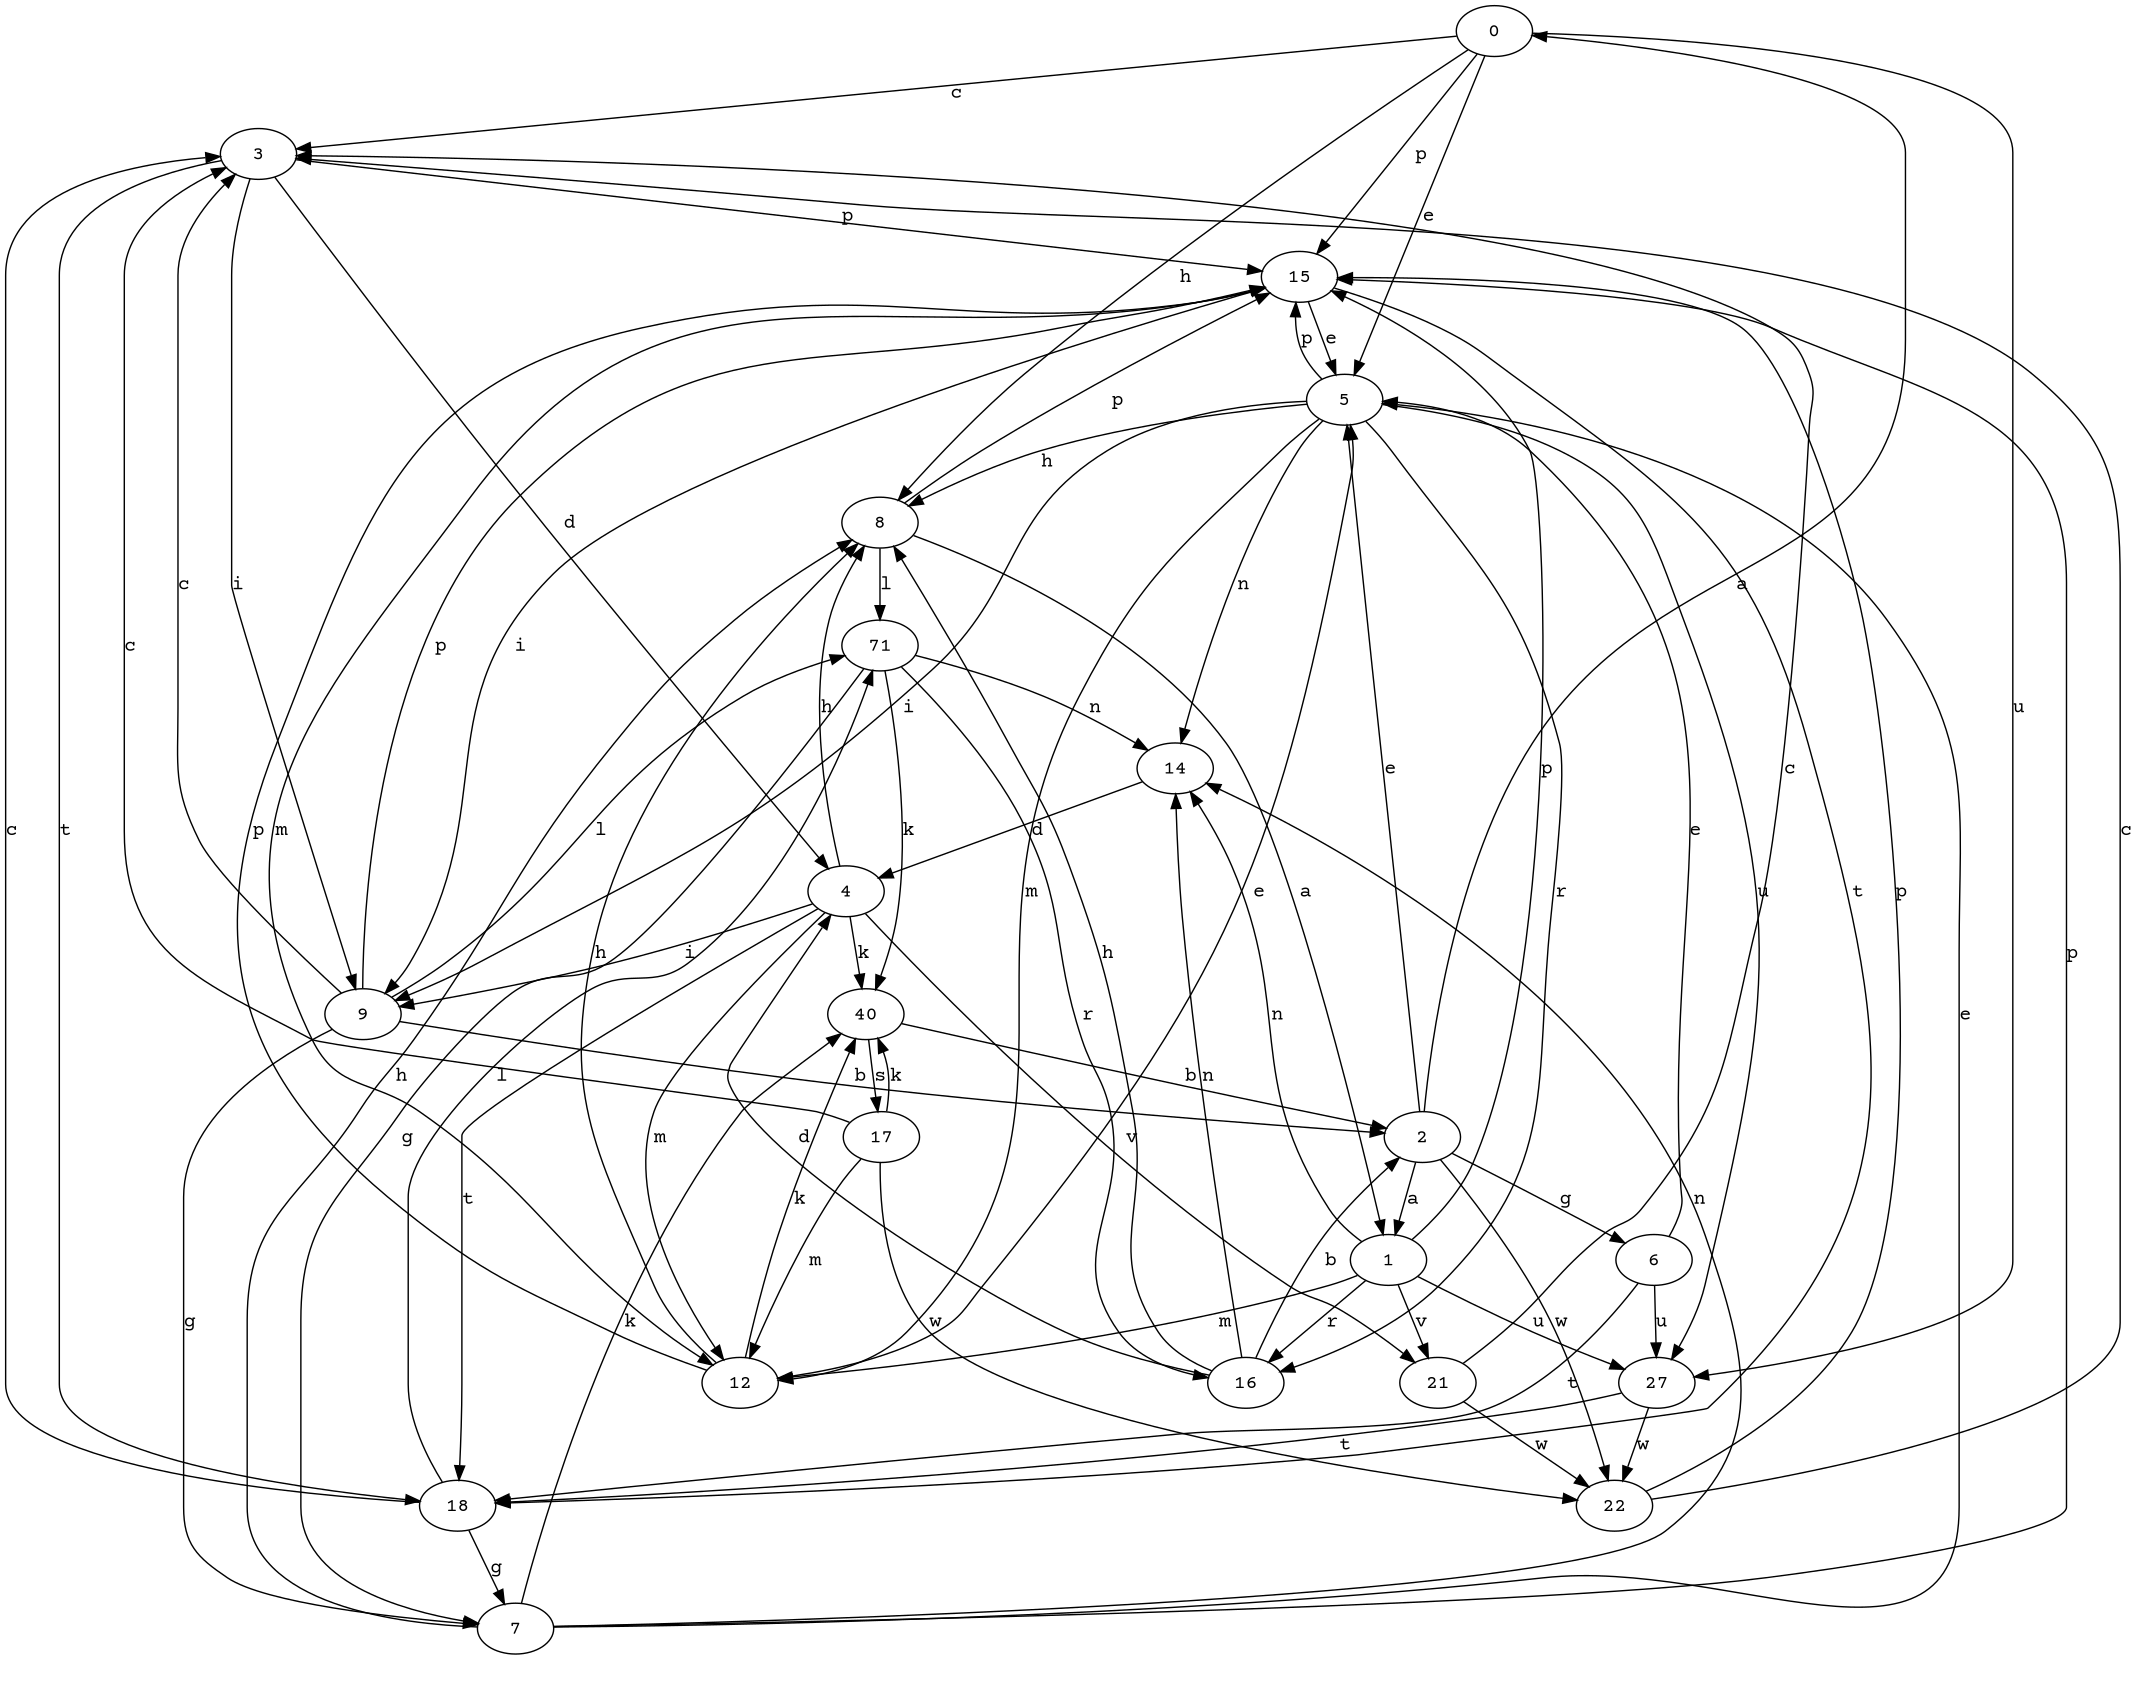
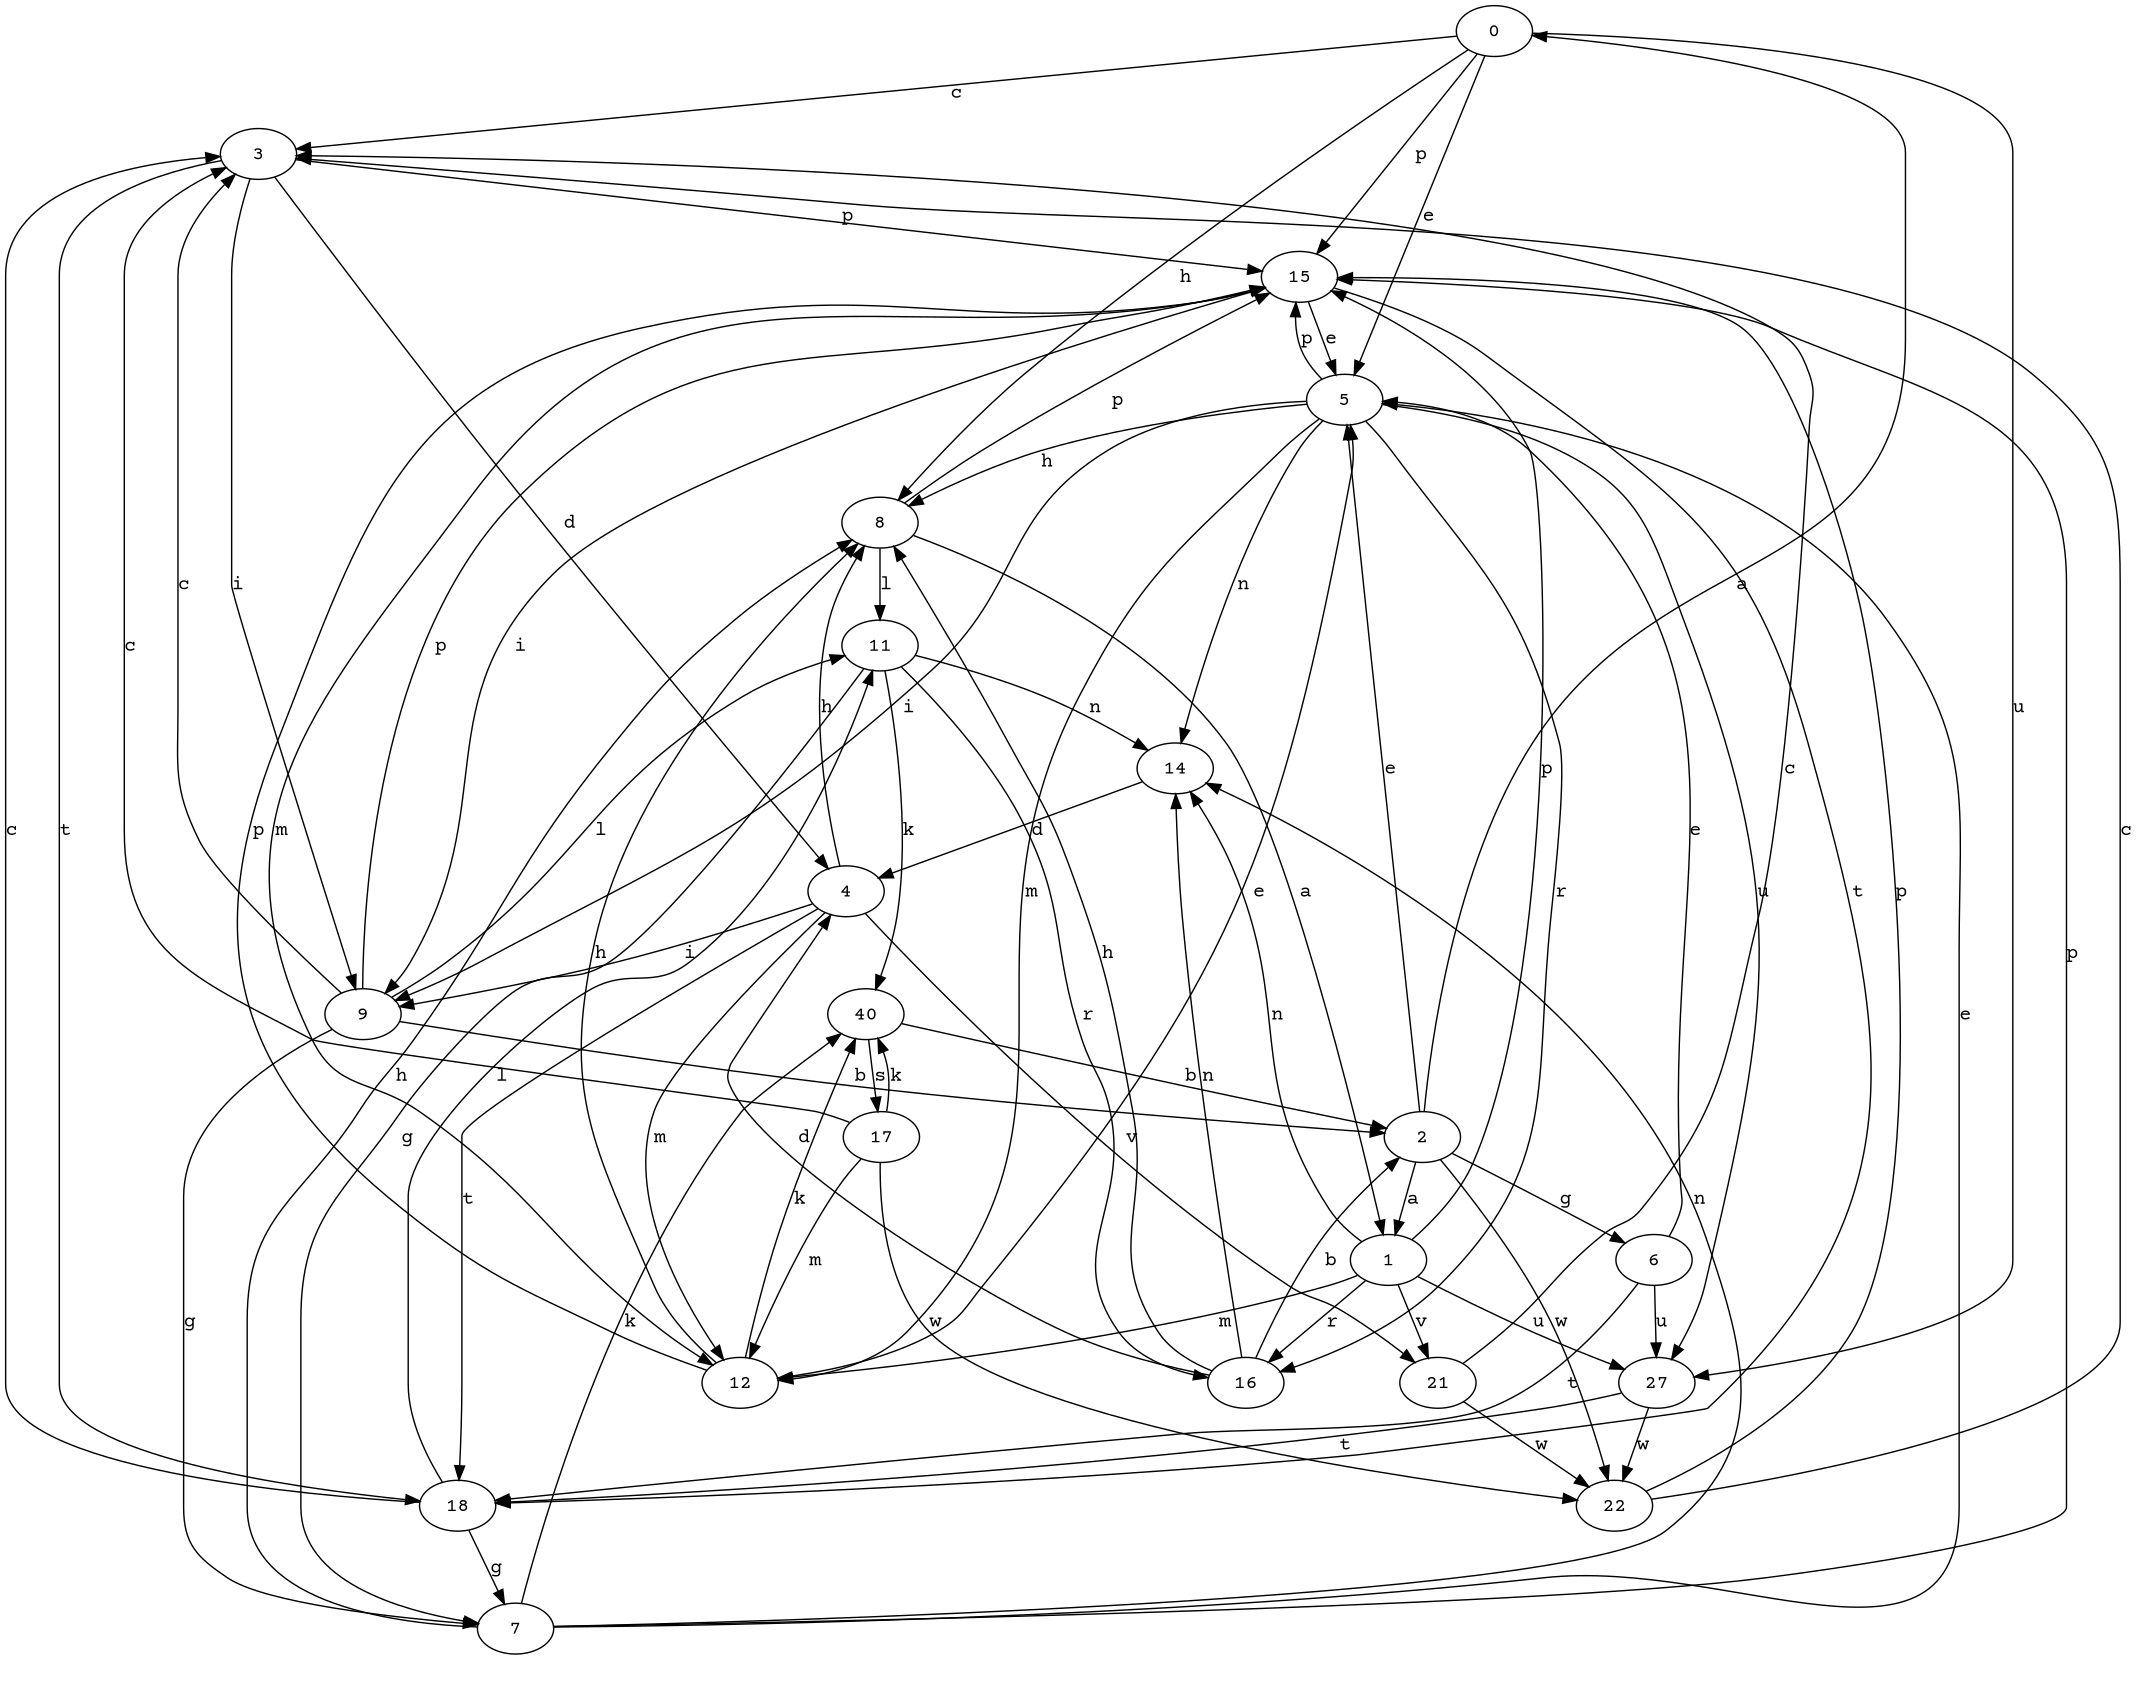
node "71": label "71" -> "11"
edge "4" -> "40": removed, label "k"
